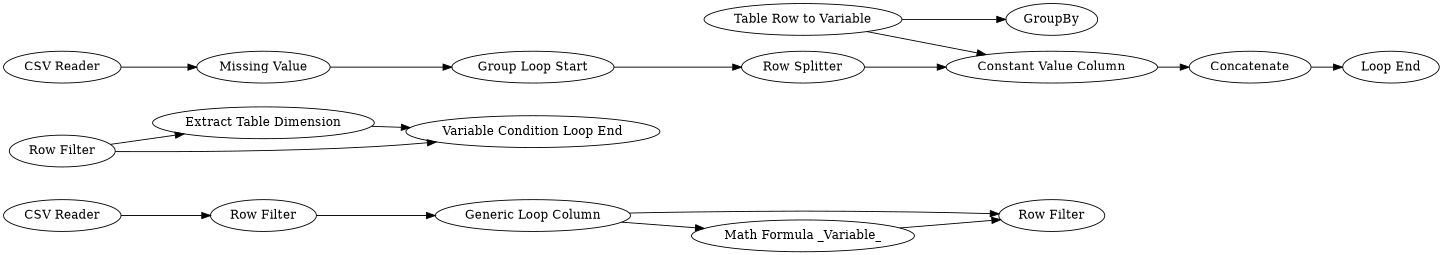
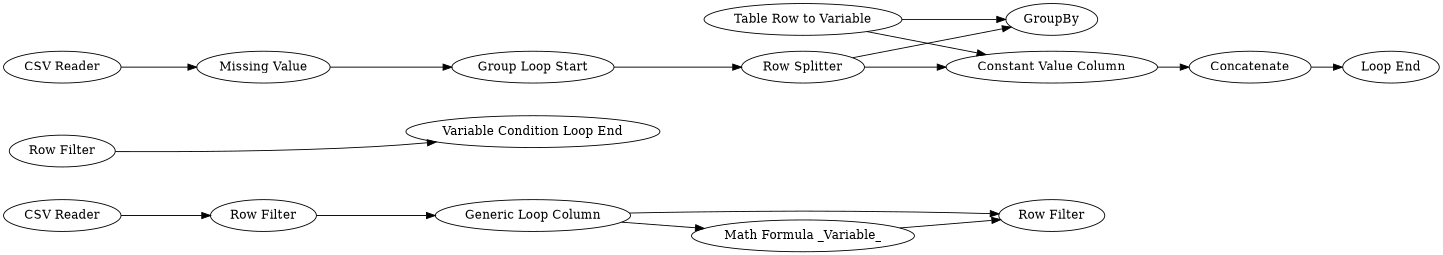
edge "Row Splitter" -> "GroupBy": added
node "Extract Table Dimension": removed
